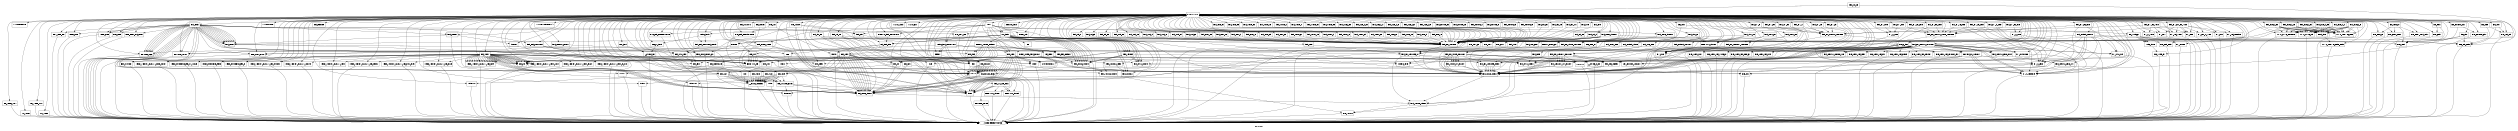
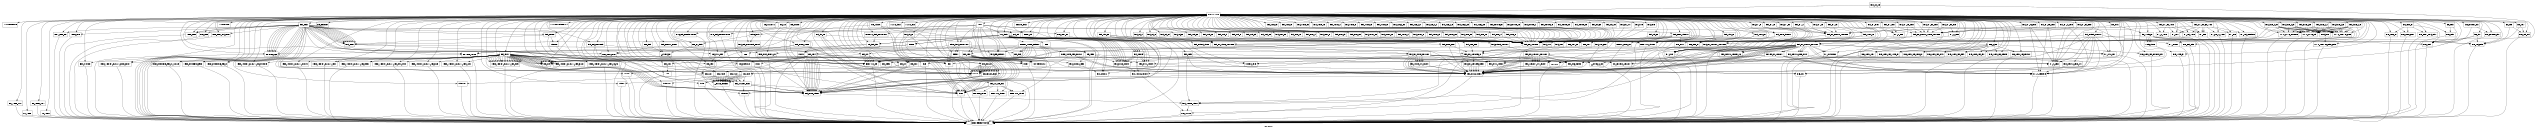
edge "external node" -> "CRYPTO_zalloc": added
